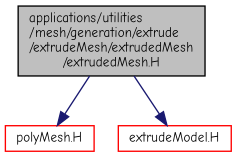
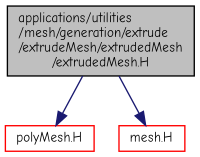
node "extrudeModel.H": label "extrudeModel.H" -> "mesh.H"
